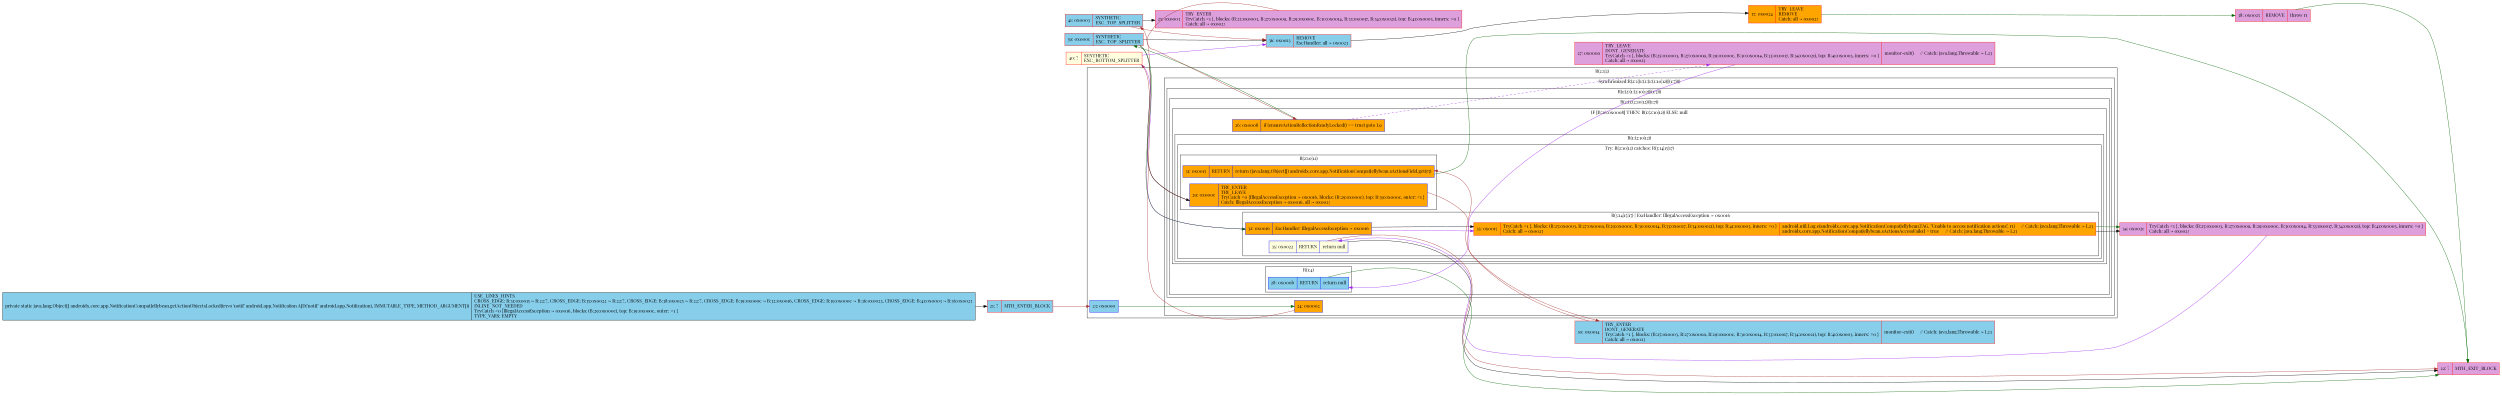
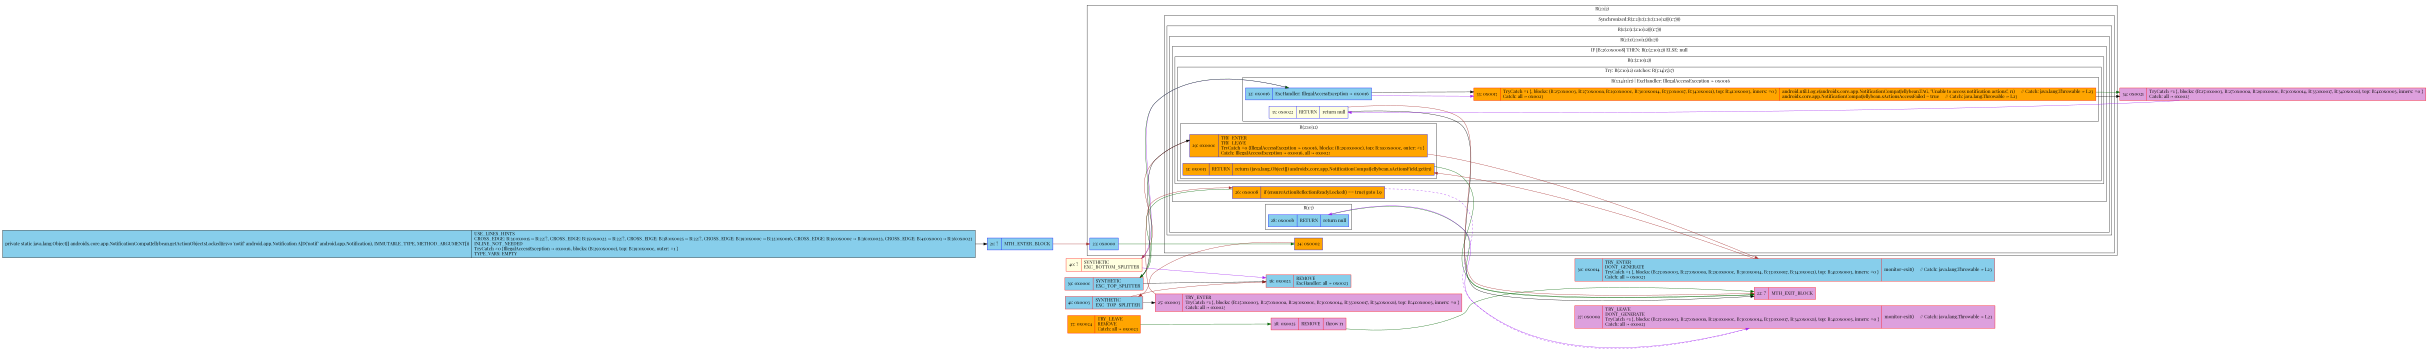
edge "36: 0x0023" -> "37: 0x0024": removed
node "32: 0x0016": fillcolor orange -> skyblue
cluster "R(1:4)": label "R(1:4)" -> "R(1:7)"
node "21: ?": color red -> blue
